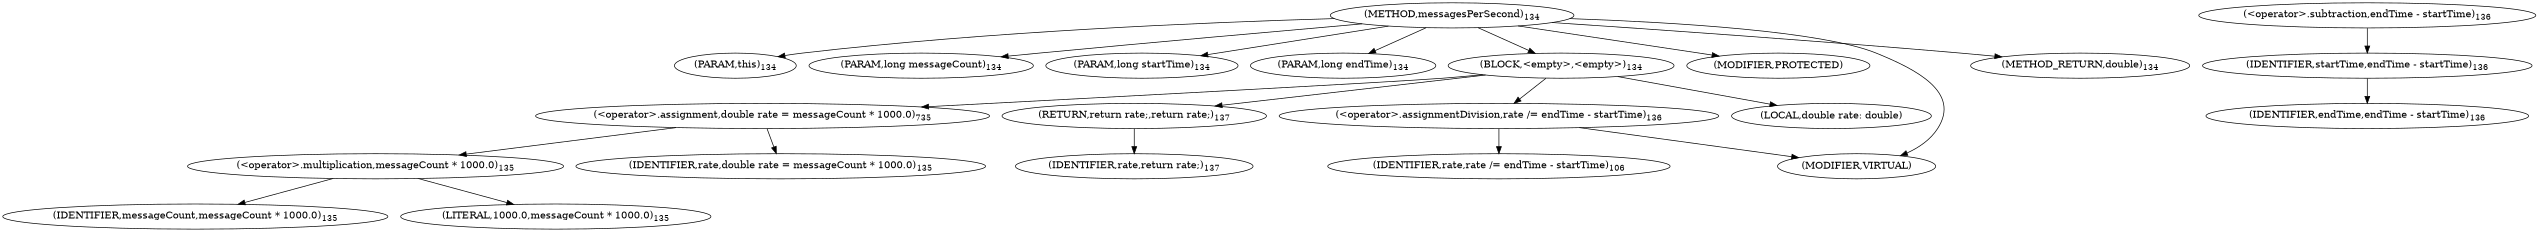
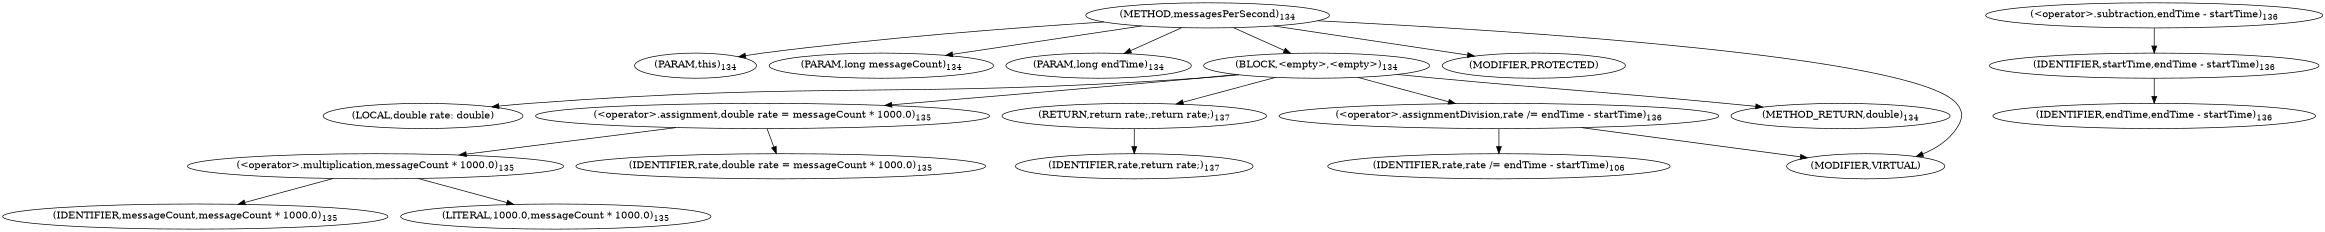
edge "(METHOD,messagesPerSecond)" -> "(METHOD_RETURN,double)": now "(BLOCK,<empty>,<empty>)" -> "(METHOD_RETURN,double)"
node "(PARAM,long startTime)": removed
node "(<operator>.assignment,double rate = messageCount * 1000.0)": text "735" -> "135"
